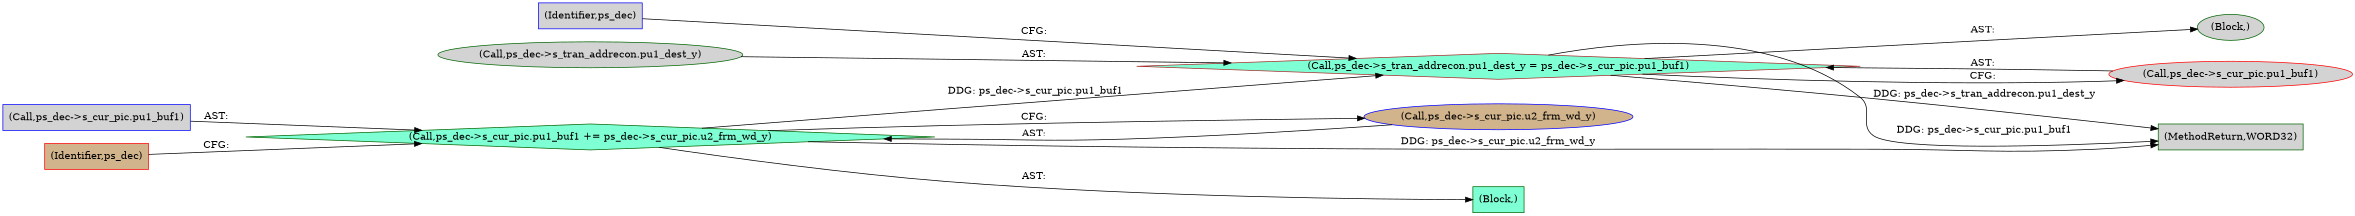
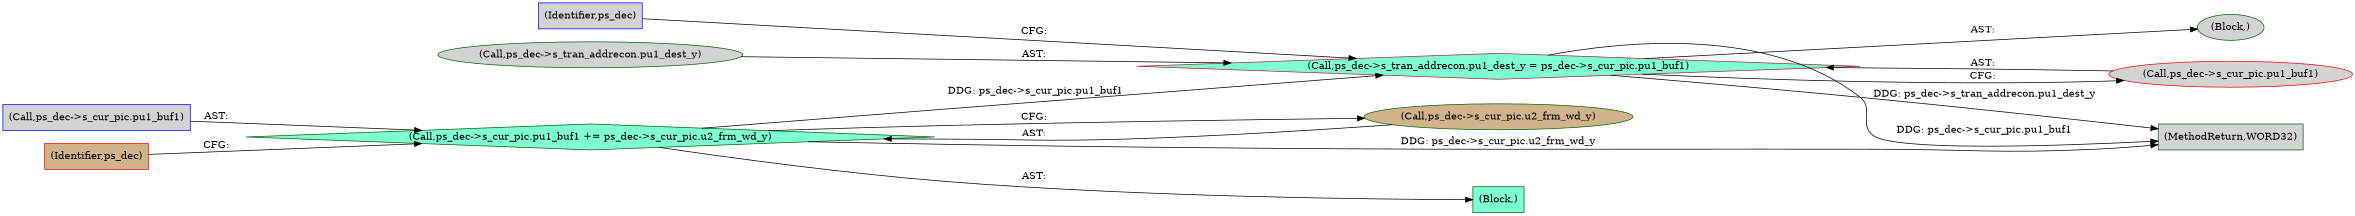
node "(Call,ps_dec->s_cur_pic.u2_frm_wd_y)": color blue -> darkgreen
